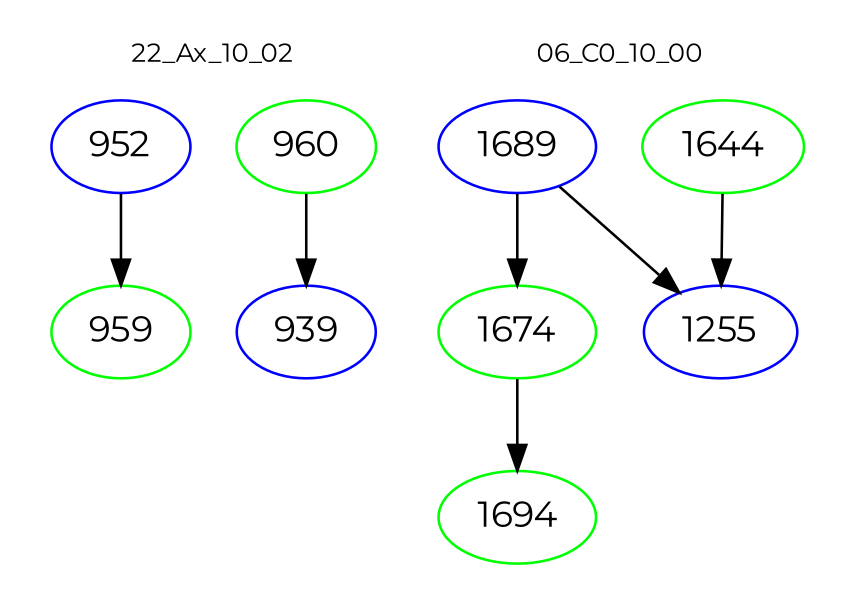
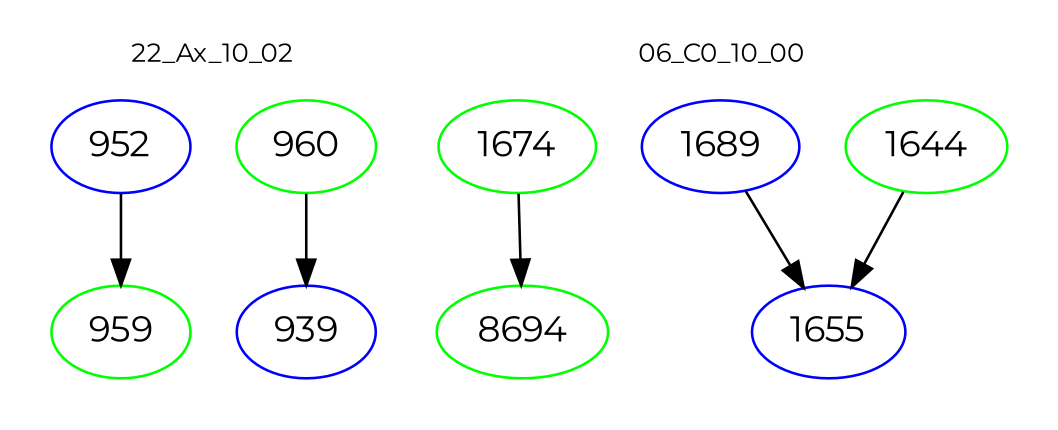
edge "1689" -> "1674": removed
node "1255": label "1255" -> "1655"
node "1694": label "1694" -> "8694"
